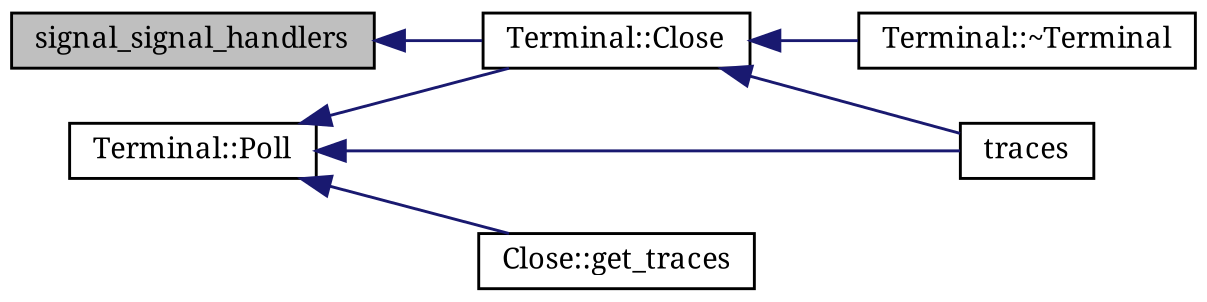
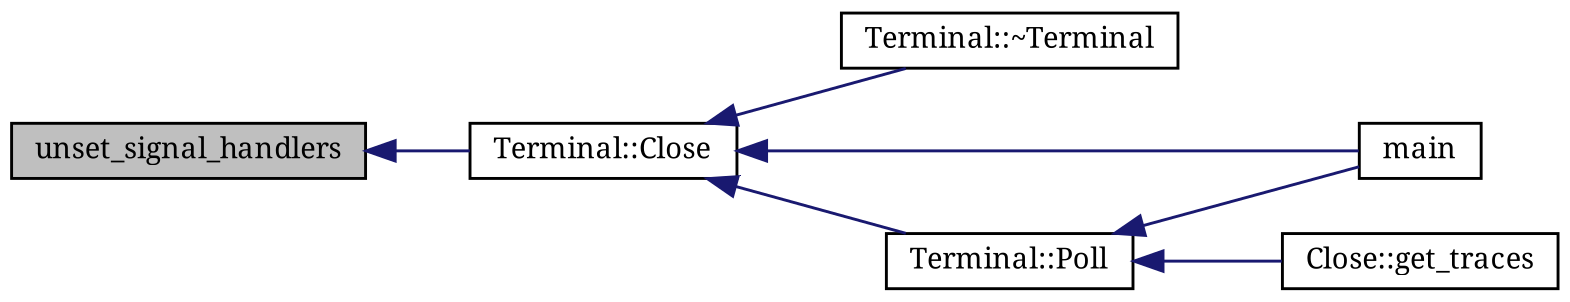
node "signal_signal_handlers": label "signal_signal_handlers" -> "unset_signal_handlers"
edge "Terminal::Close" -> "Terminal::Poll": reversed
node "traces": label "traces" -> "main"
